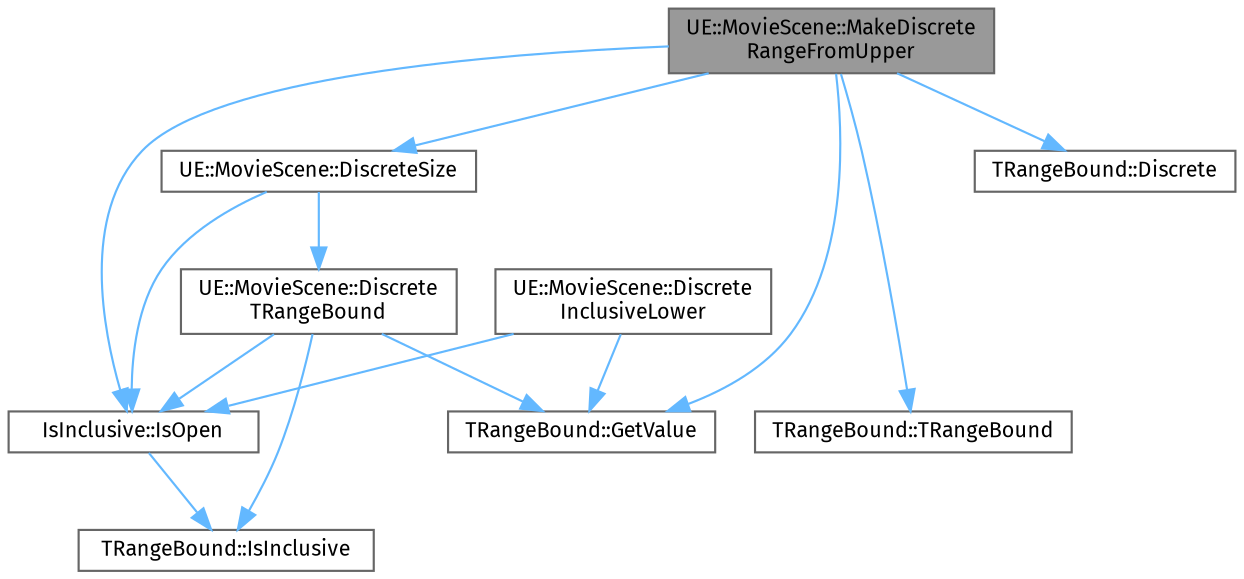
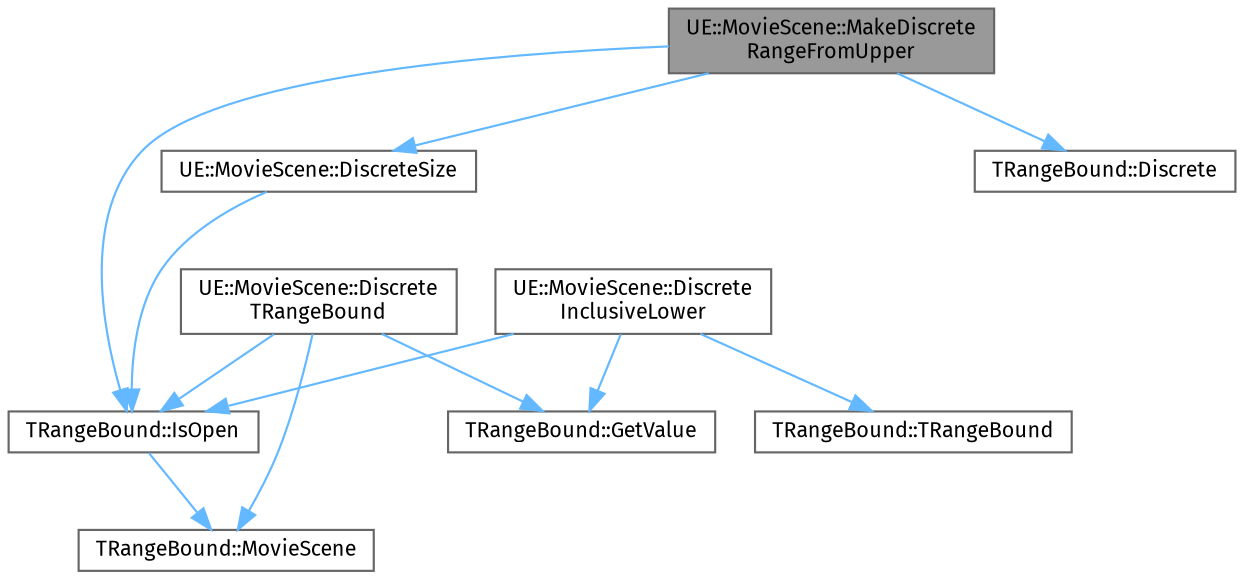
edge "UE::MovieScene::DiscreteSize" -> "UE::MovieScene::Discrete TRangeBound": removed
edge "UE::MovieScene::MakeDiscrete RangeFromUpper" -> "TRangeBound::TRangeBound": now "UE::MovieScene::Discrete InclusiveLower" -> "TRangeBound::TRangeBound"
edge "UE::MovieScene::MakeDiscrete RangeFromUpper" -> "TRangeBound::GetValue": removed
node "IsInclusive::IsOpen": label "IsInclusive::IsOpen" -> "TRangeBound::IsOpen"
node "TRangeBound::IsInclusive": label "TRangeBound::IsInclusive" -> "TRangeBound::MovieScene"
